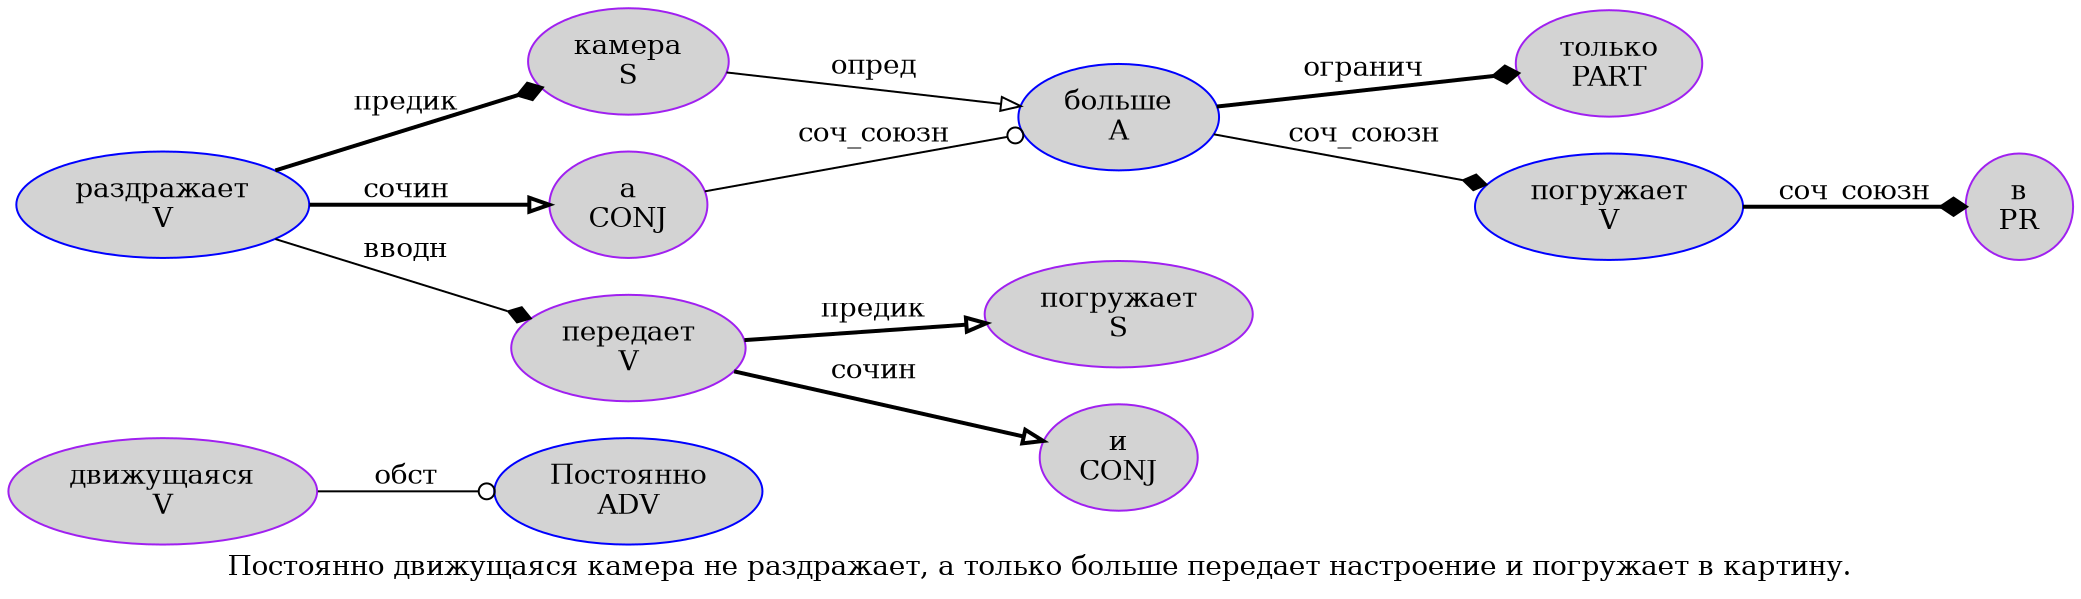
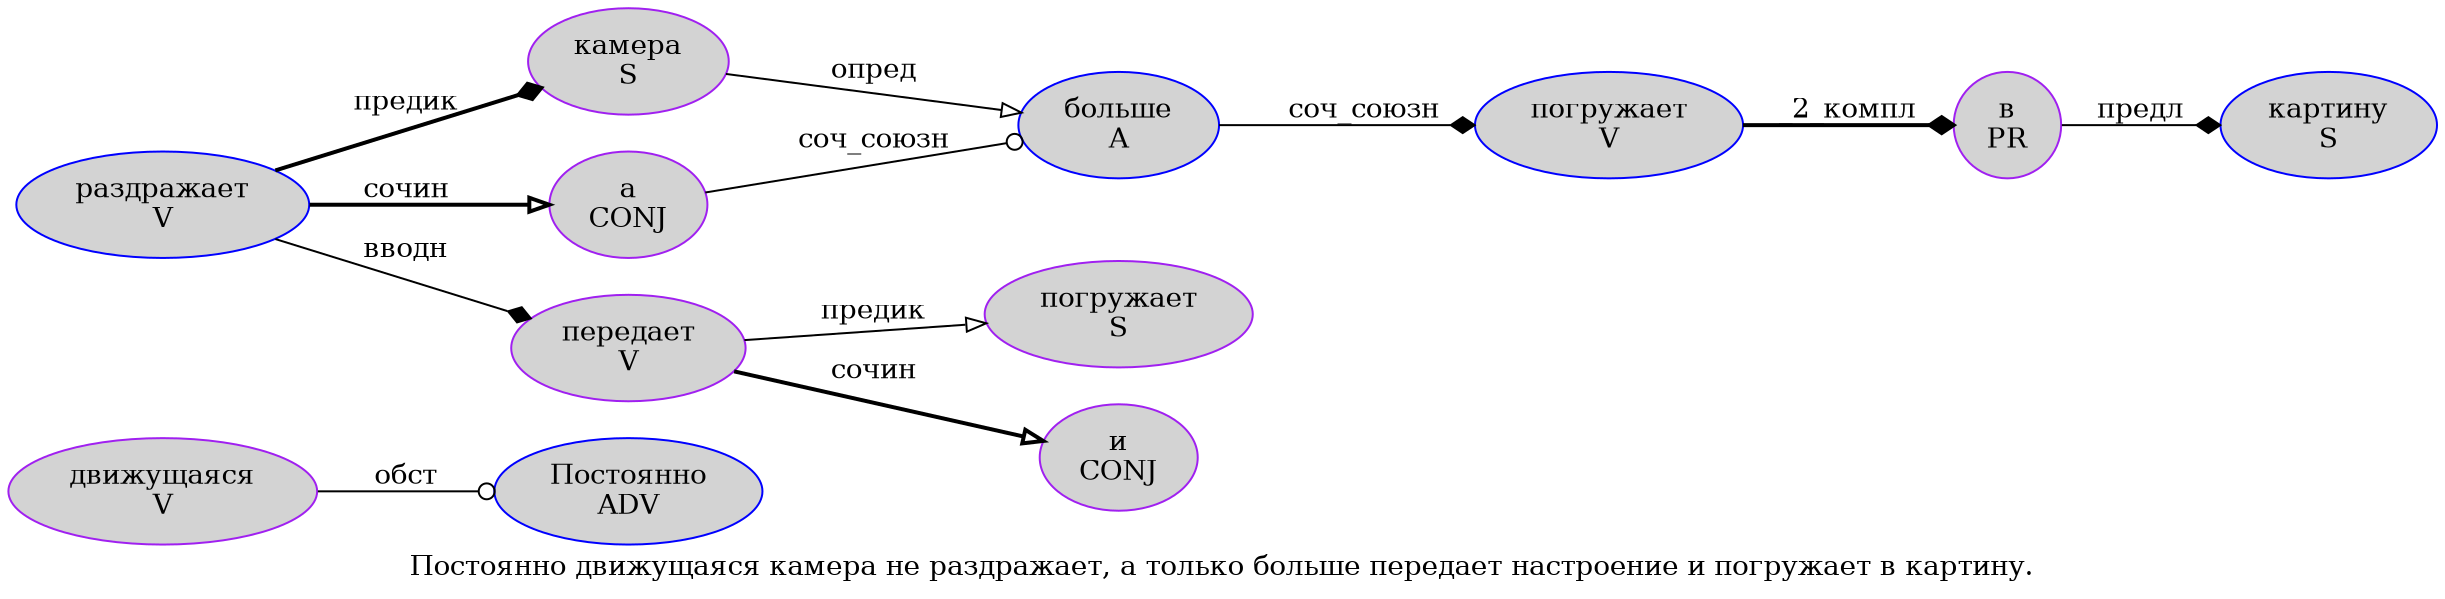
node "только PART": removed
node "картину S": added
edge "погружает V" -> "в PR": label "соч_союзн" -> "_2_компл"
edge "передает V" -> "погружает S": style bold -> solid
